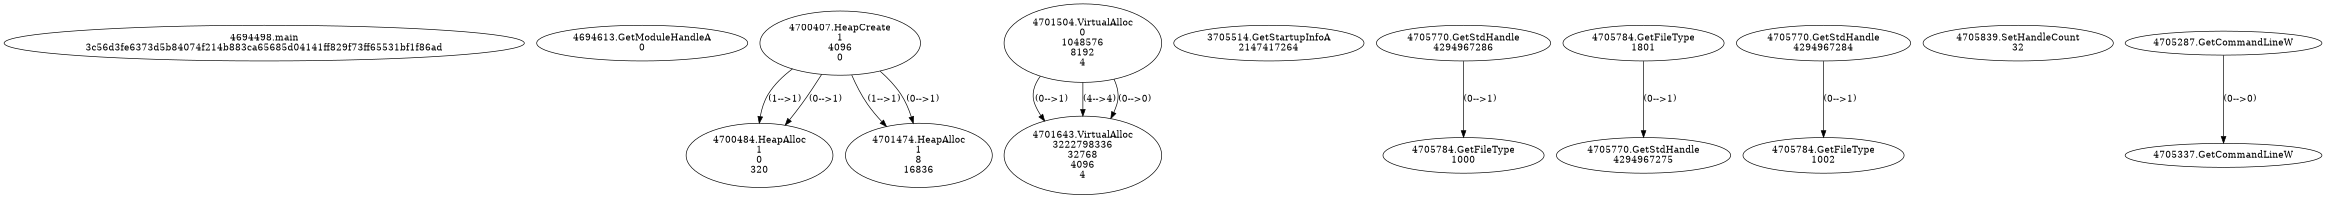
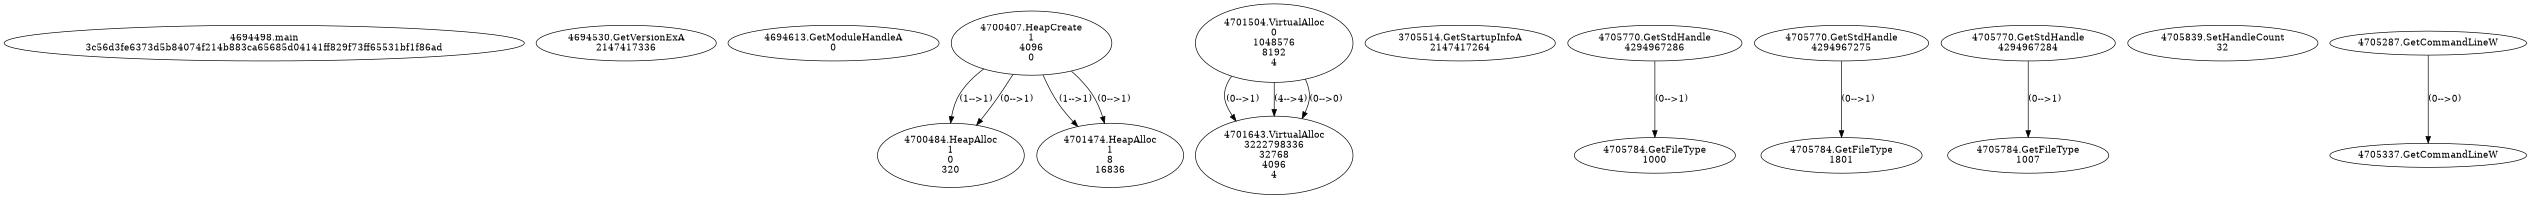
node "4694530.GetVersionExA 2147417336": added
edge "4705784.GetFileType 1801" -> "4705770.GetStdHandle 4294967275": reversed
node "4705784.GetFileType 1002": label "4705784.GetFileType 1002" -> "4705784.GetFileType 1007"
